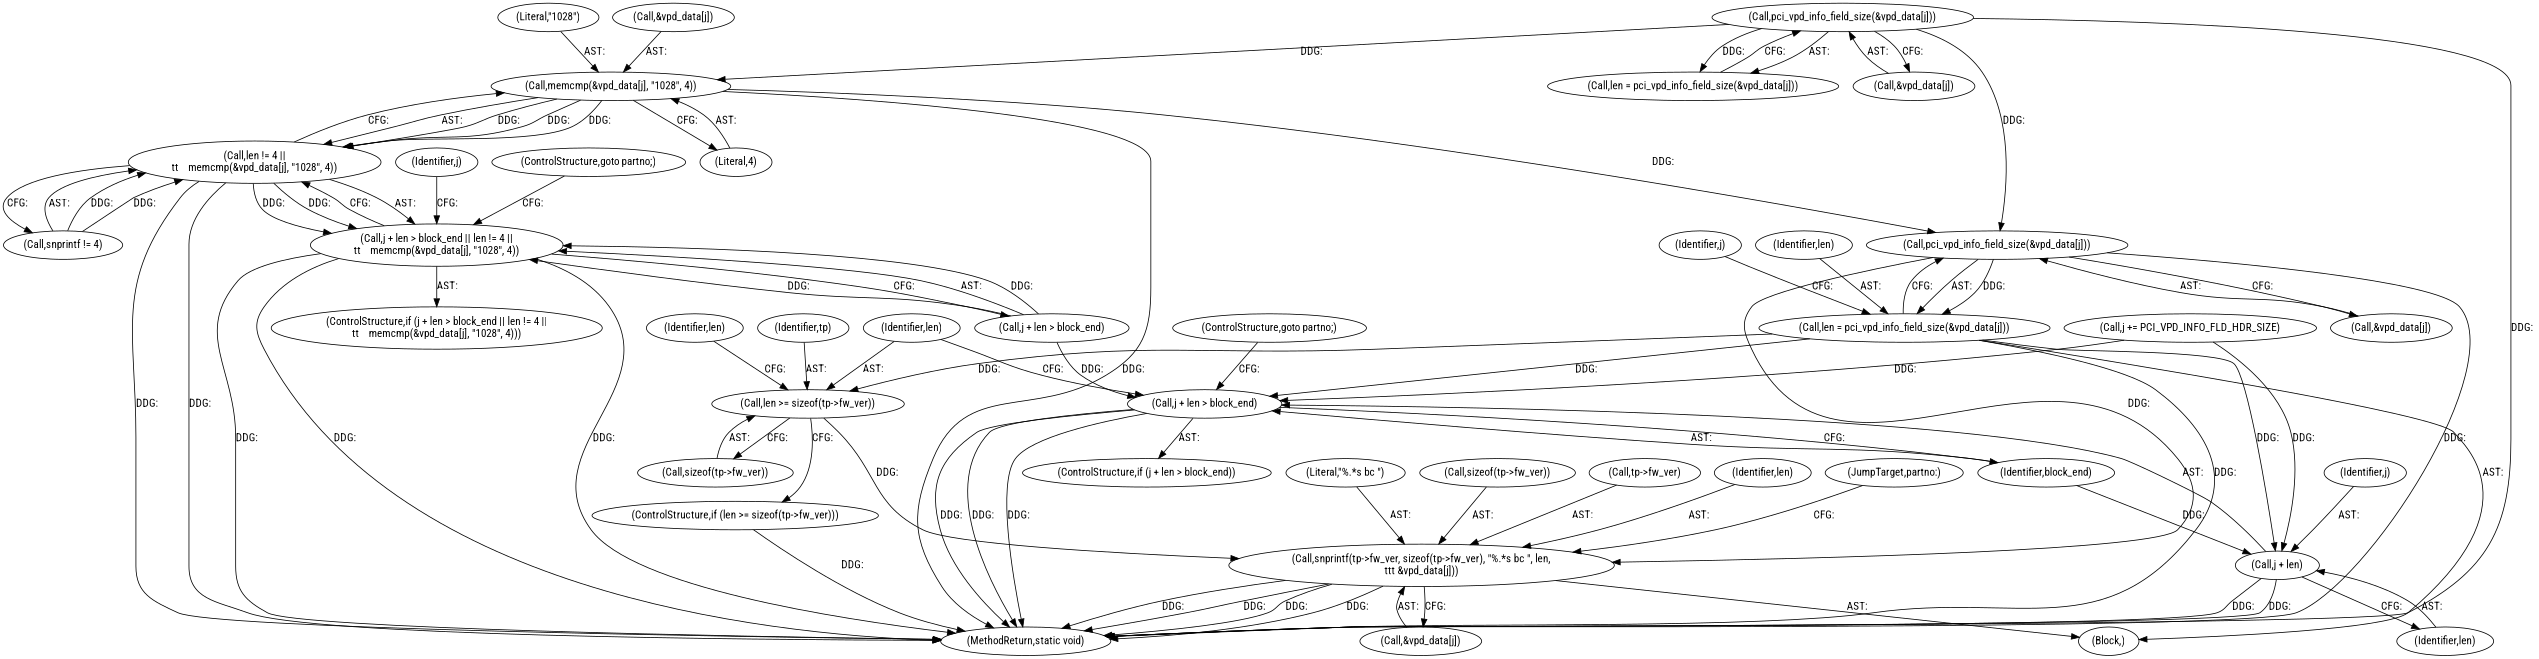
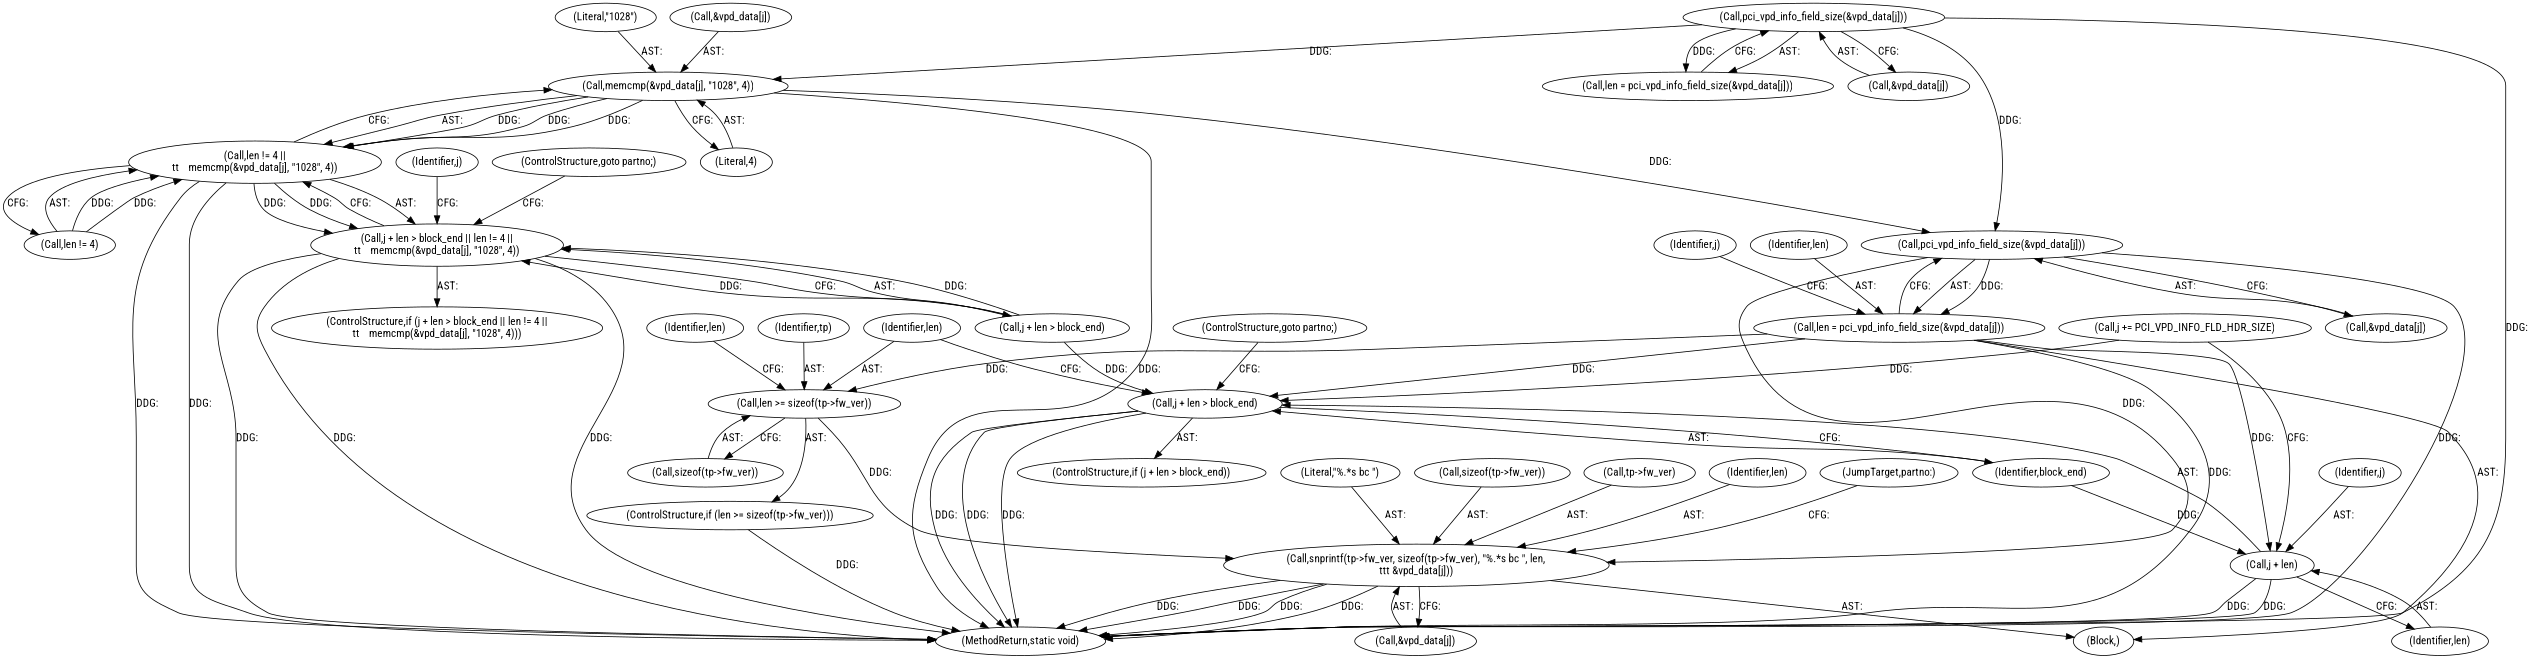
node "(Call,snprintf != 4)": label "(Call,snprintf != 4)" -> "(Call,len != 4)"
edge "(Call,len >= sizeof(tp->fw_ver))" -> "(ControlStructure,if (len >= sizeof(tp->fw_ver)))": label "CFG: " -> "AST: "
edge "(Call,j += PCI_VPD_INFO_FLD_HDR_SIZE)" -> "(Call,j + len)": label "DDG: " -> "CFG: "
